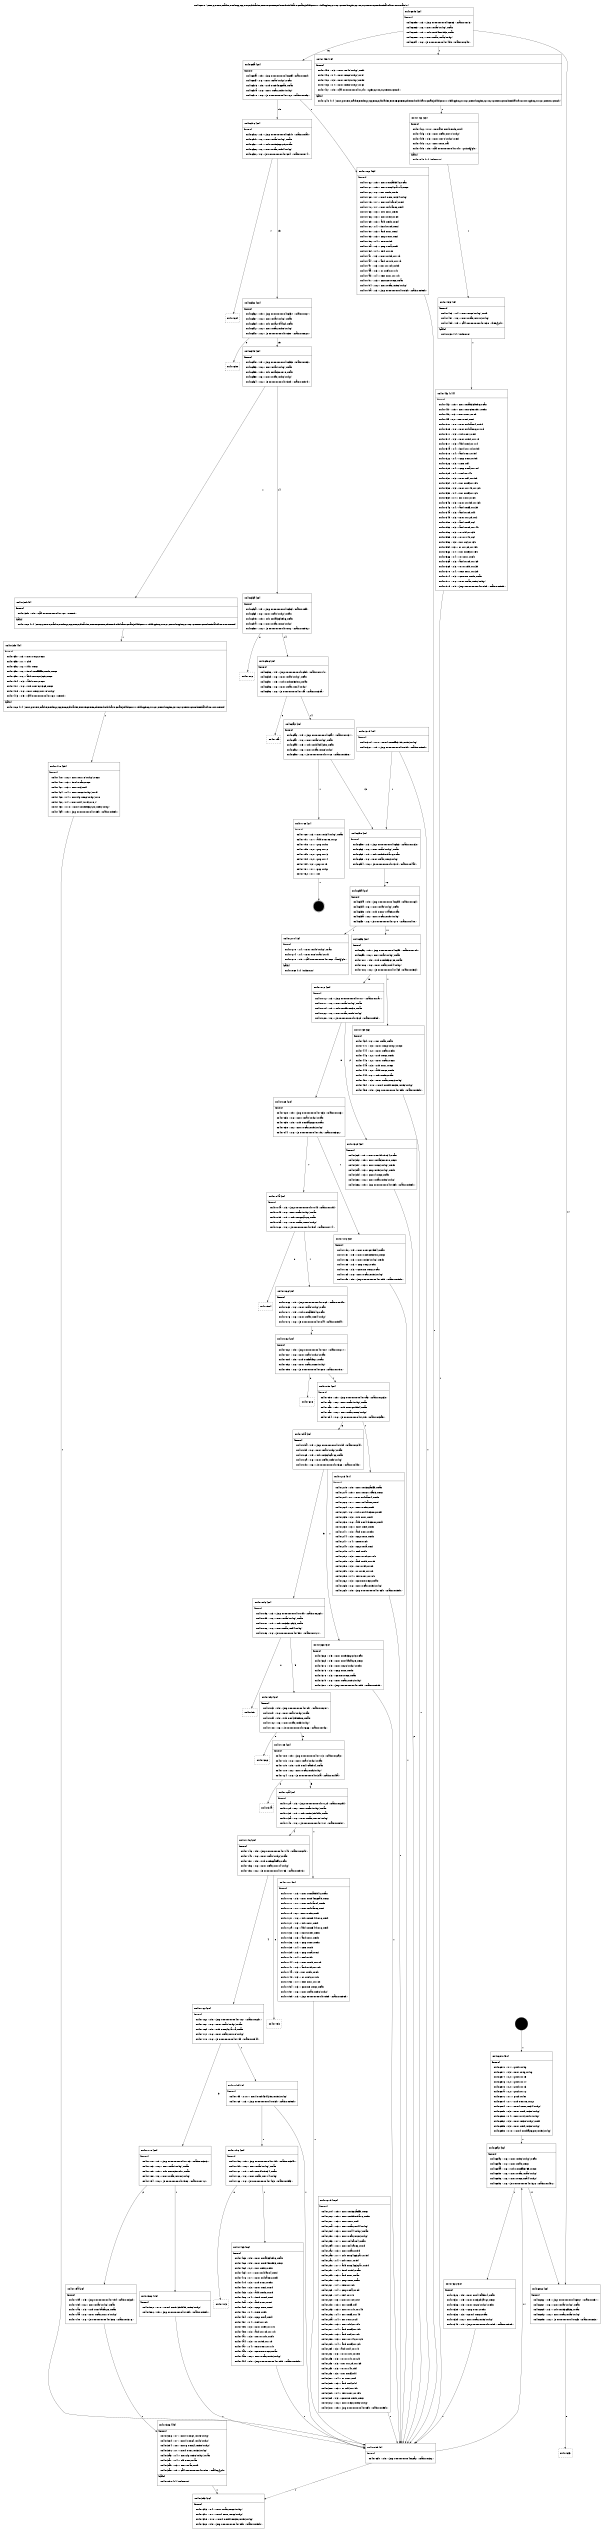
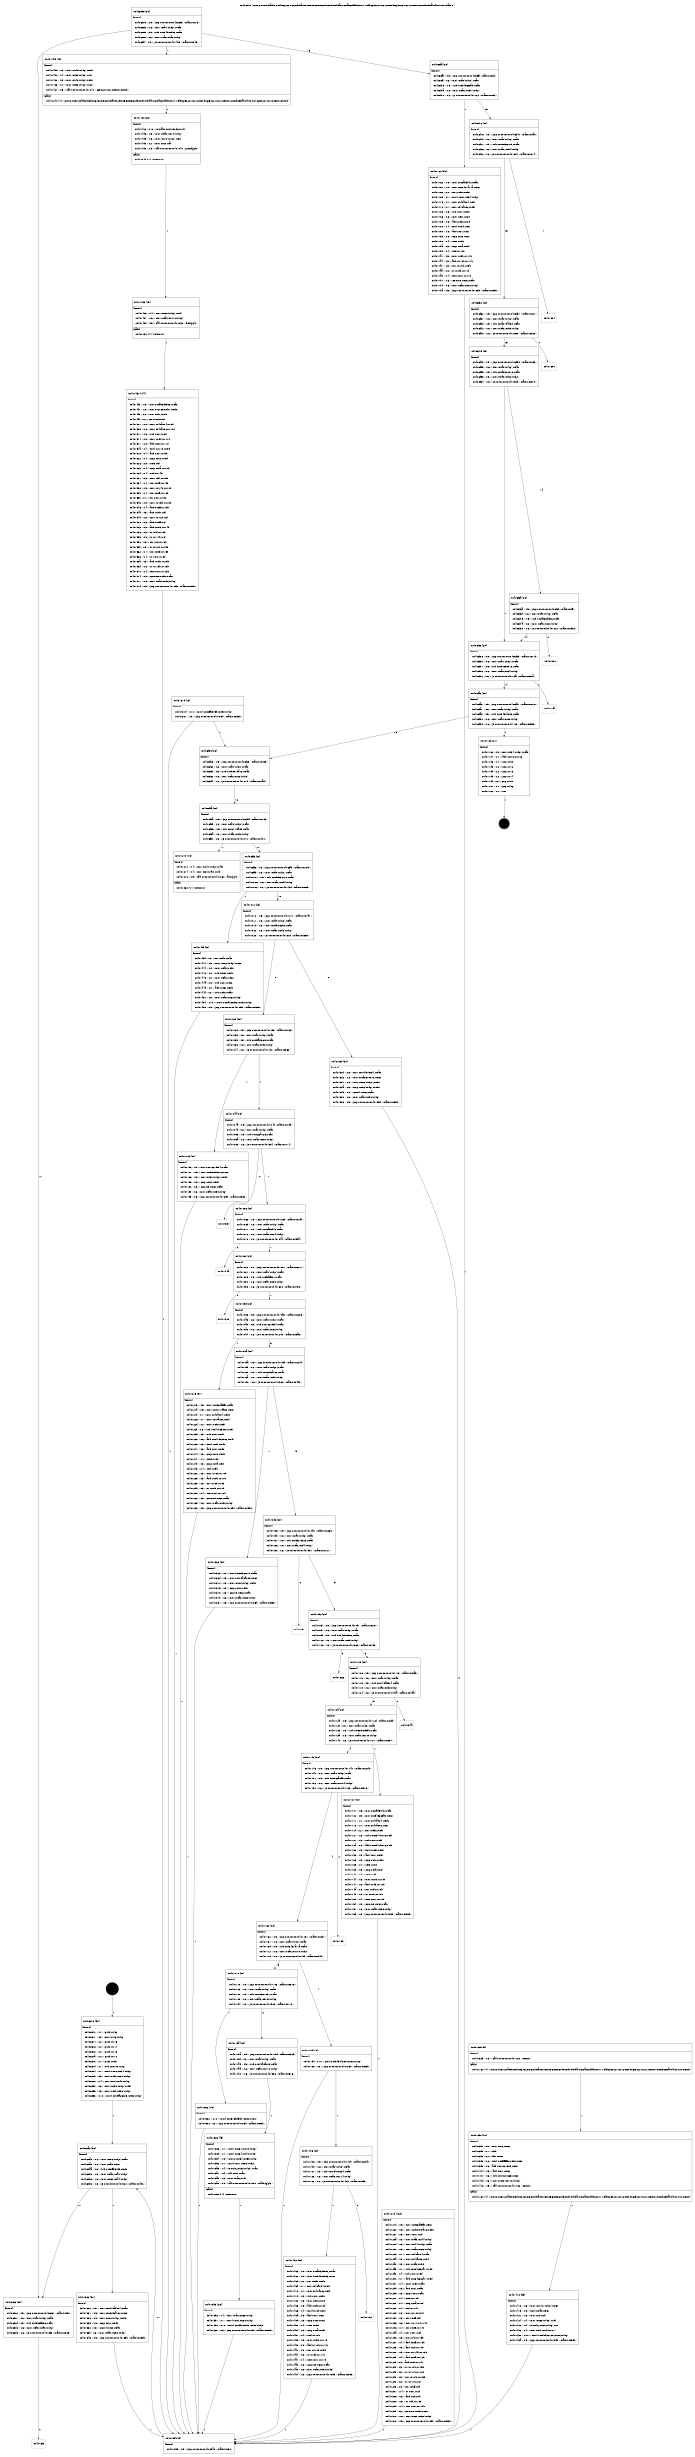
edge "0x406f4e [28]" -> "0x4073eb [5]": now "0x406f4e [28]" -> "0x406f86 [28]"
node "0x40784a": added
edge "0x40785b [5]" -> "0x4073b3 [26]": reversed
